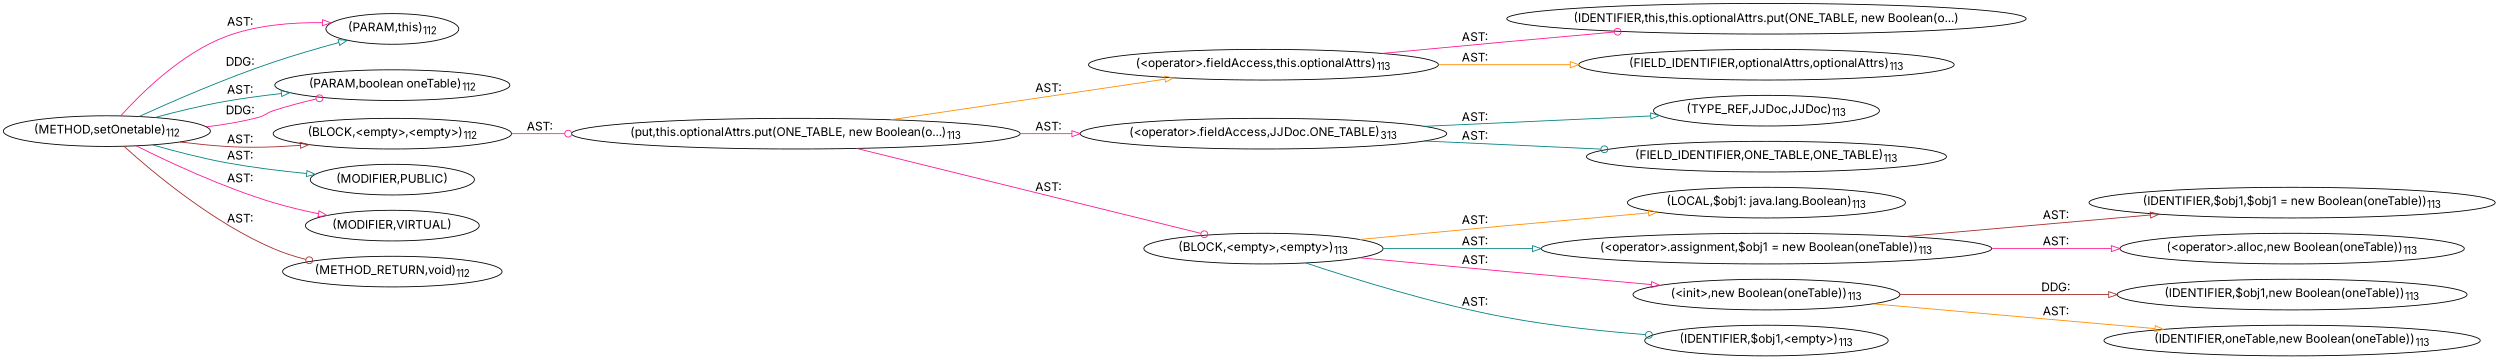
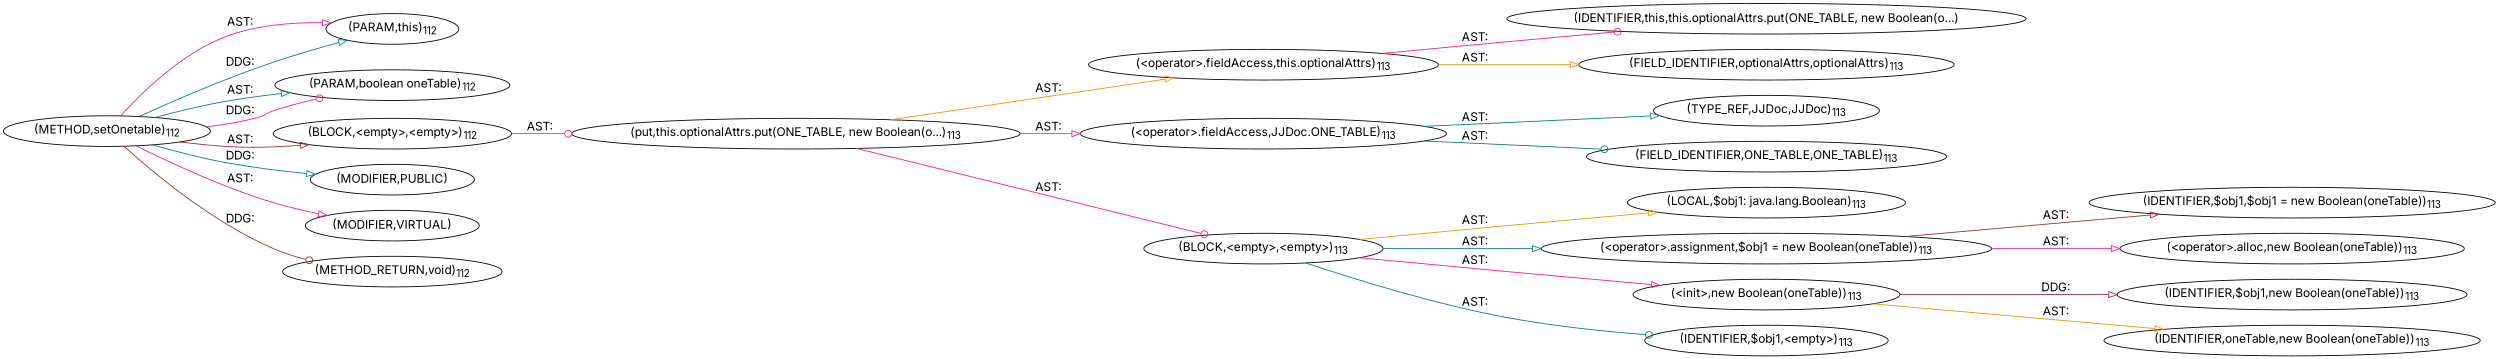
node "(<operator>.fieldAccess,JJDoc.ONE_TABLE)": text "313" -> "113"
edge "(METHOD,setOnetable)" -> "(MODIFIER,PUBLIC)": label "AST: " -> "DDG: "
edge "(METHOD,setOnetable)" -> "(METHOD_RETURN,void)": label "AST: " -> "DDG: "
